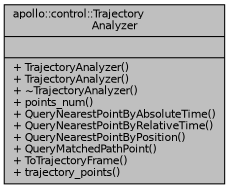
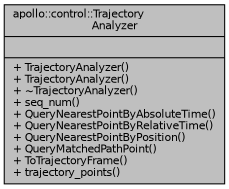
node "apollo::control::Trajectory": text "+ points_num()" -> "+ seq_num()"
